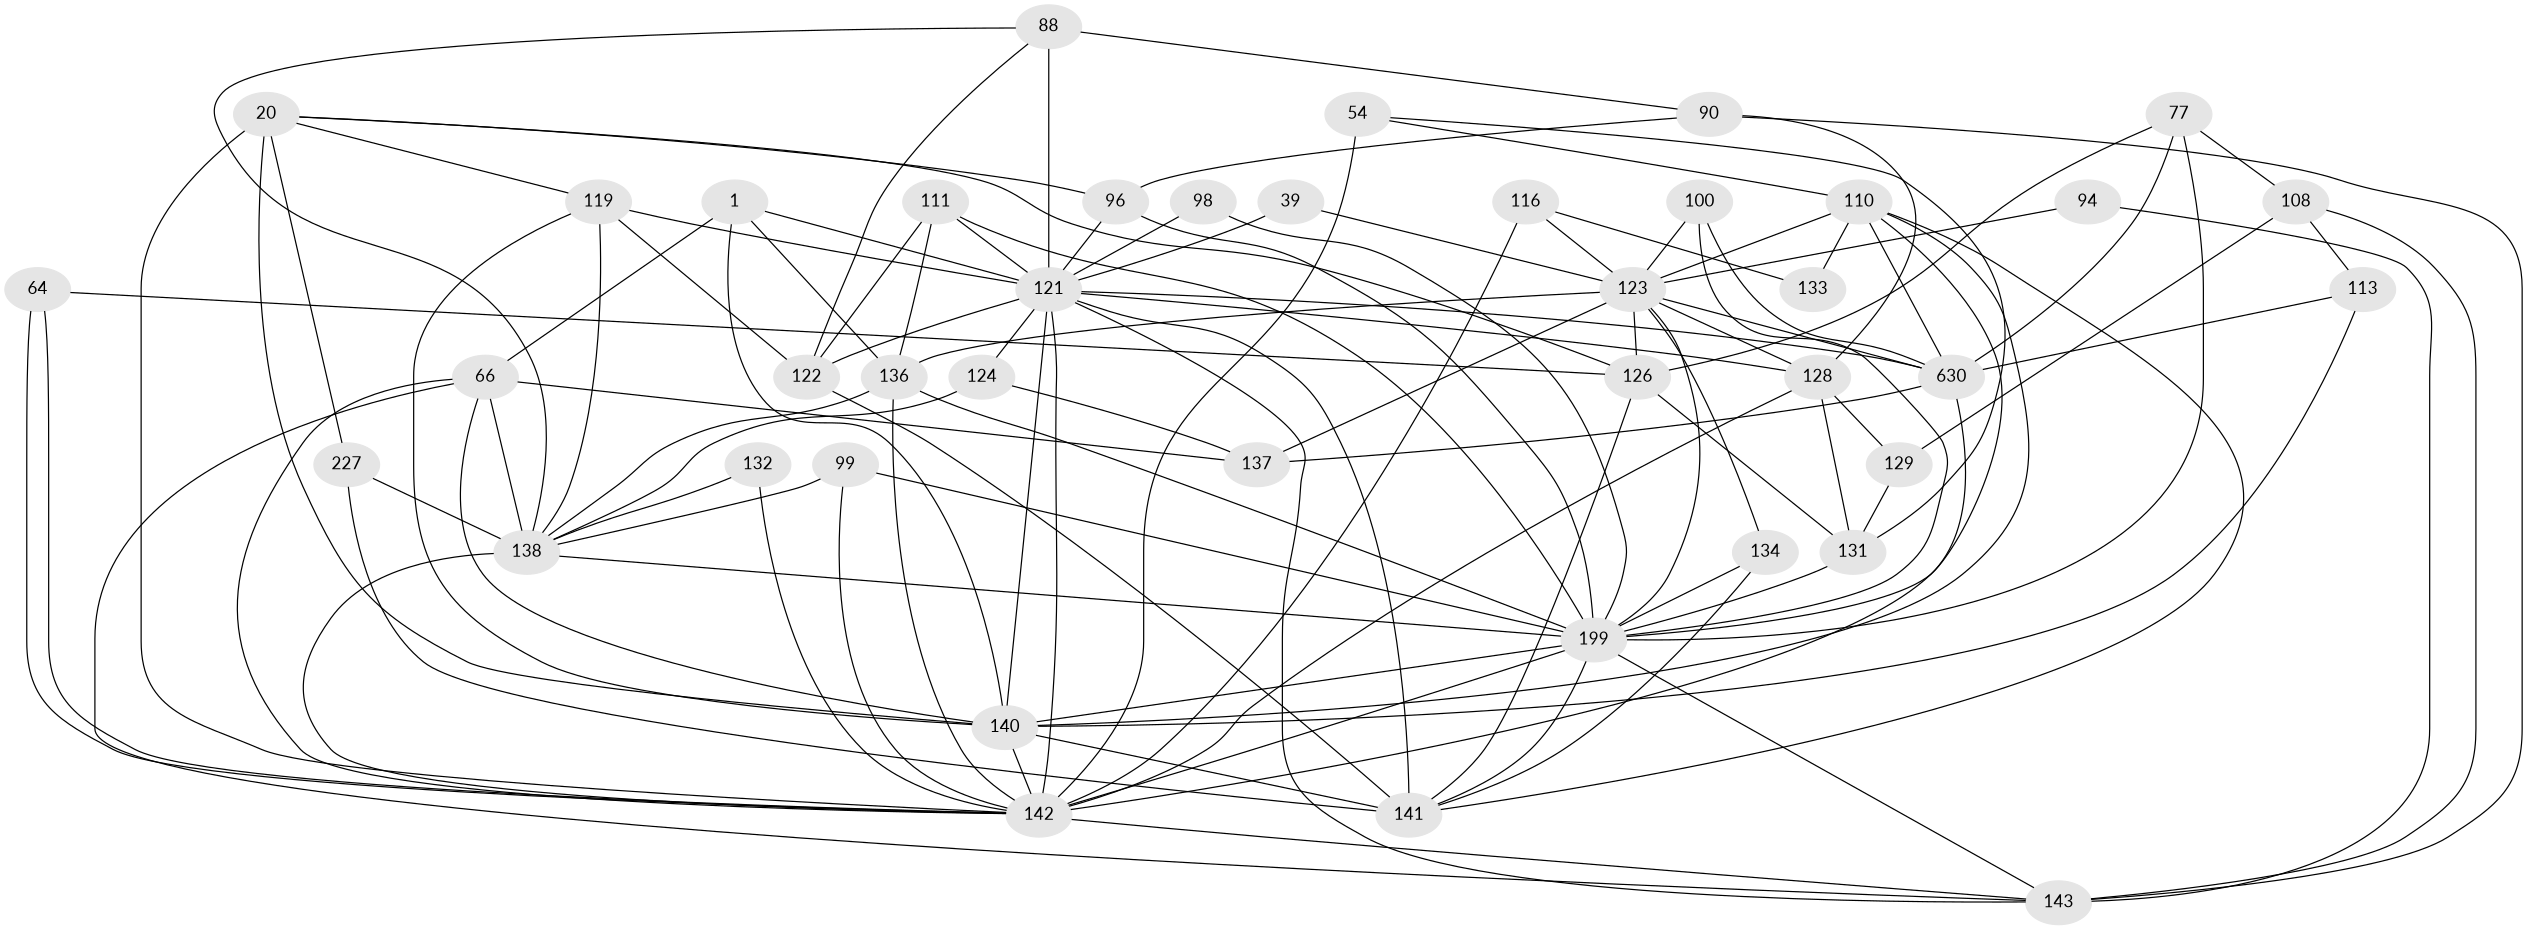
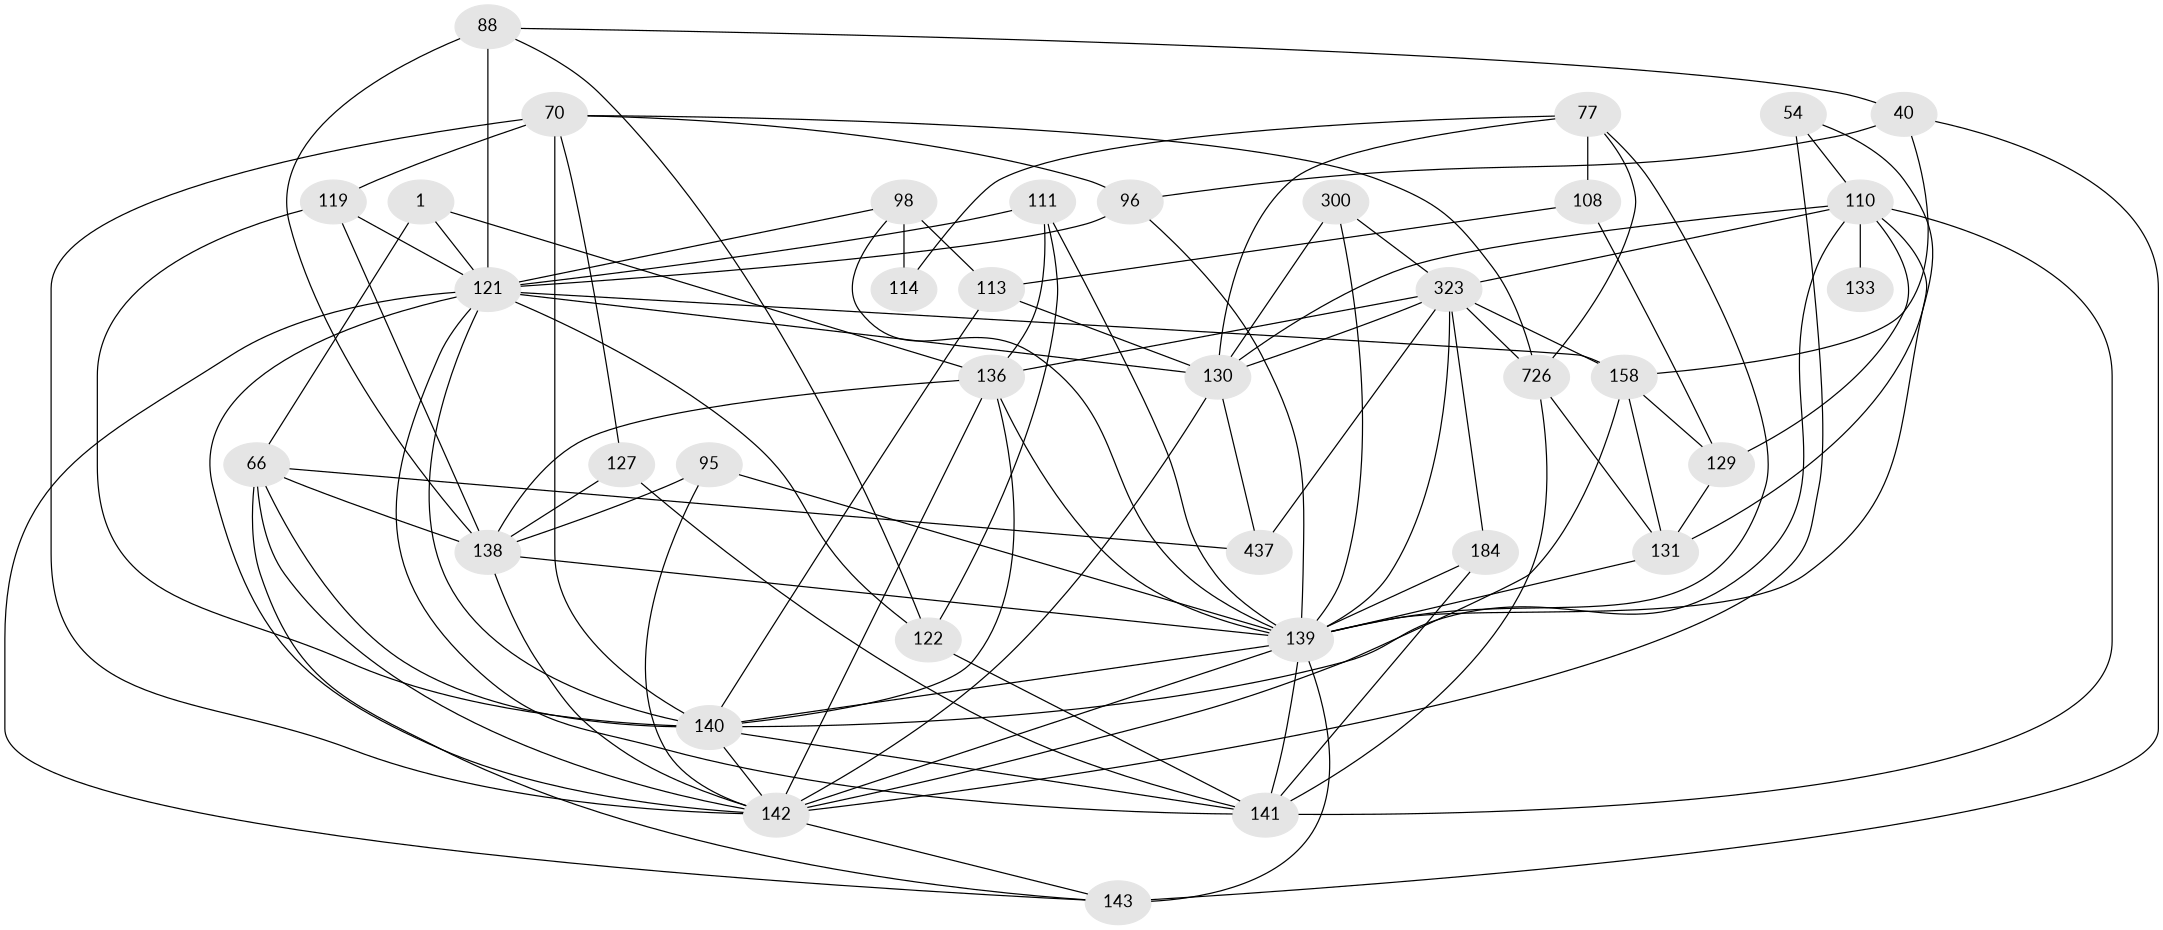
node "20": label "20" -> "70"
node "90": label "90" -> "40"
node "39": removed
node "116": removed
node "100": label "100" -> "300"
node "94": removed
edge "98" -- "113": added
node "64": removed
edge "119" -- "122": removed
node "114": added
node "123": label "123" -> "323"
edge "110" -- "129": added
node "124": removed
node "126": label "126" -> "726"
node "128": label "128" -> "158"
node "630": label "630" -> "130"
edge "1" -- "140": now "136" -- "140"
node "227": label "227" -> "127"
node "132": removed
node "99": label "99" -> "95"
node "137": label "137" -> "437"
node "134": label "134" -> "184"
node "199": label "199" -> "139"
edge "108" -- "143": removed
